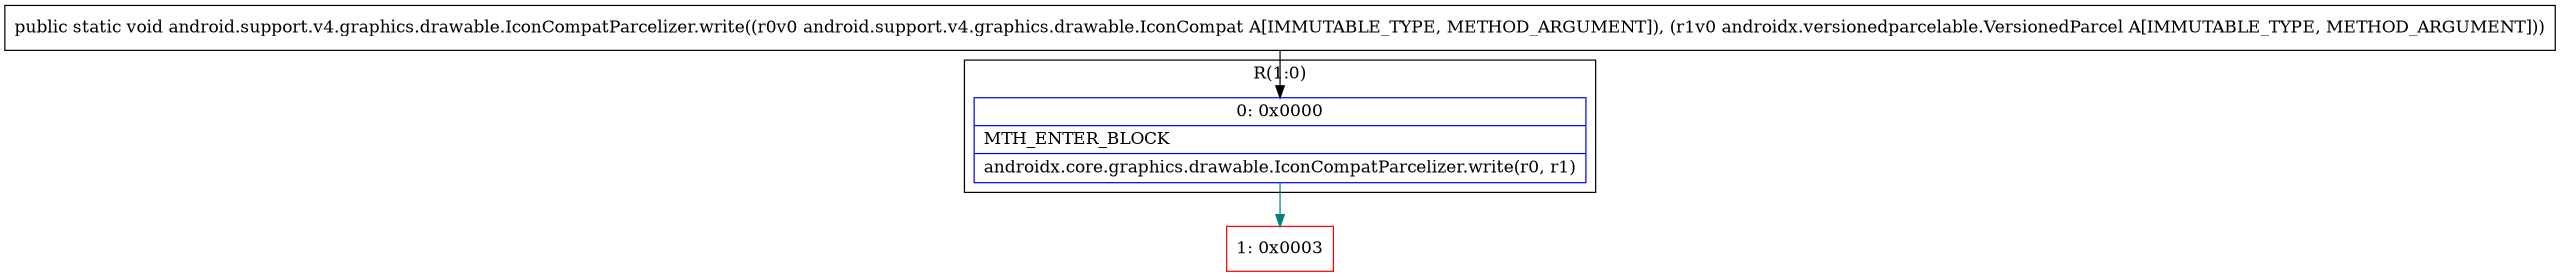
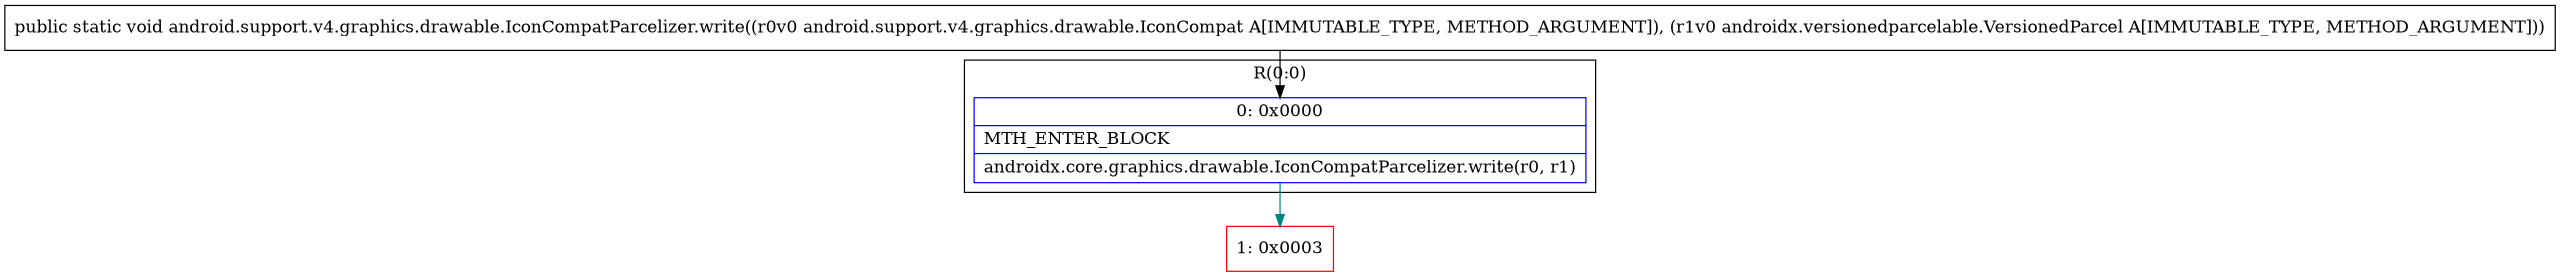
cluster "R(1:0)": label "R(1:0)" -> "R(0:0)"
